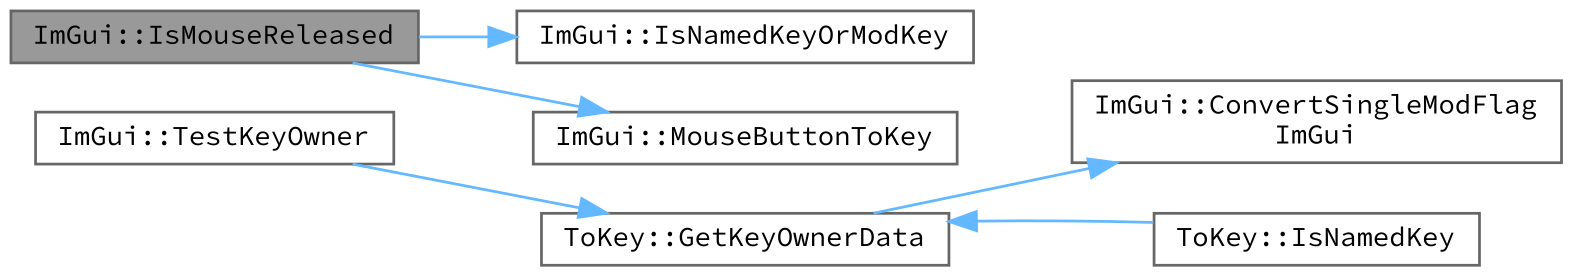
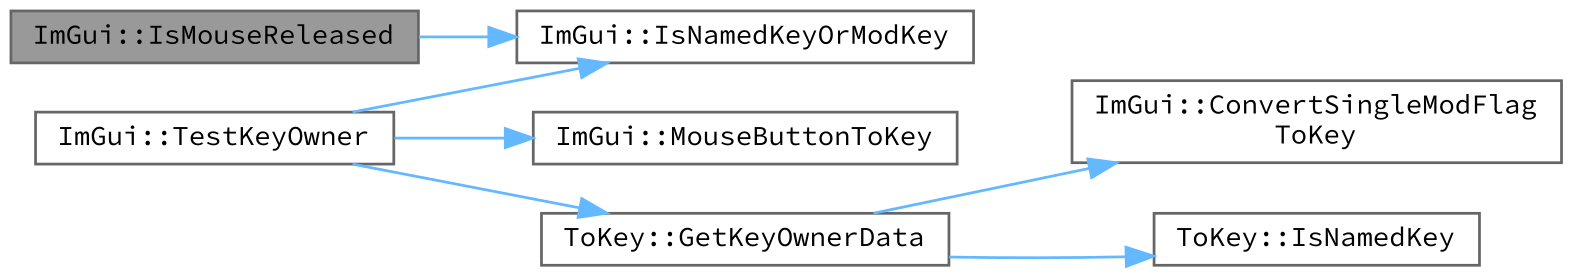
edge "ImGui::IsMouseReleased" -> "ImGui::MouseButtonToKey": now "ImGui::TestKeyOwner" -> "ImGui::MouseButtonToKey"
edge "ImGui::TestKeyOwner" -> "ImGui::IsNamedKeyOrModKey": added
node "ImGui::ConvertSingleModFlag ImGui": label "ImGui::ConvertSingleModFlag ImGui" -> "ImGui::ConvertSingleModFlag ToKey"
edge "ToKey::IsNamedKey" -> "ToKey::GetKeyOwnerData": reversed
